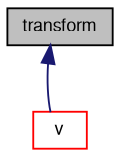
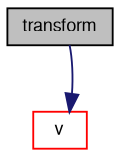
edge "v" -> "transform": reversed
